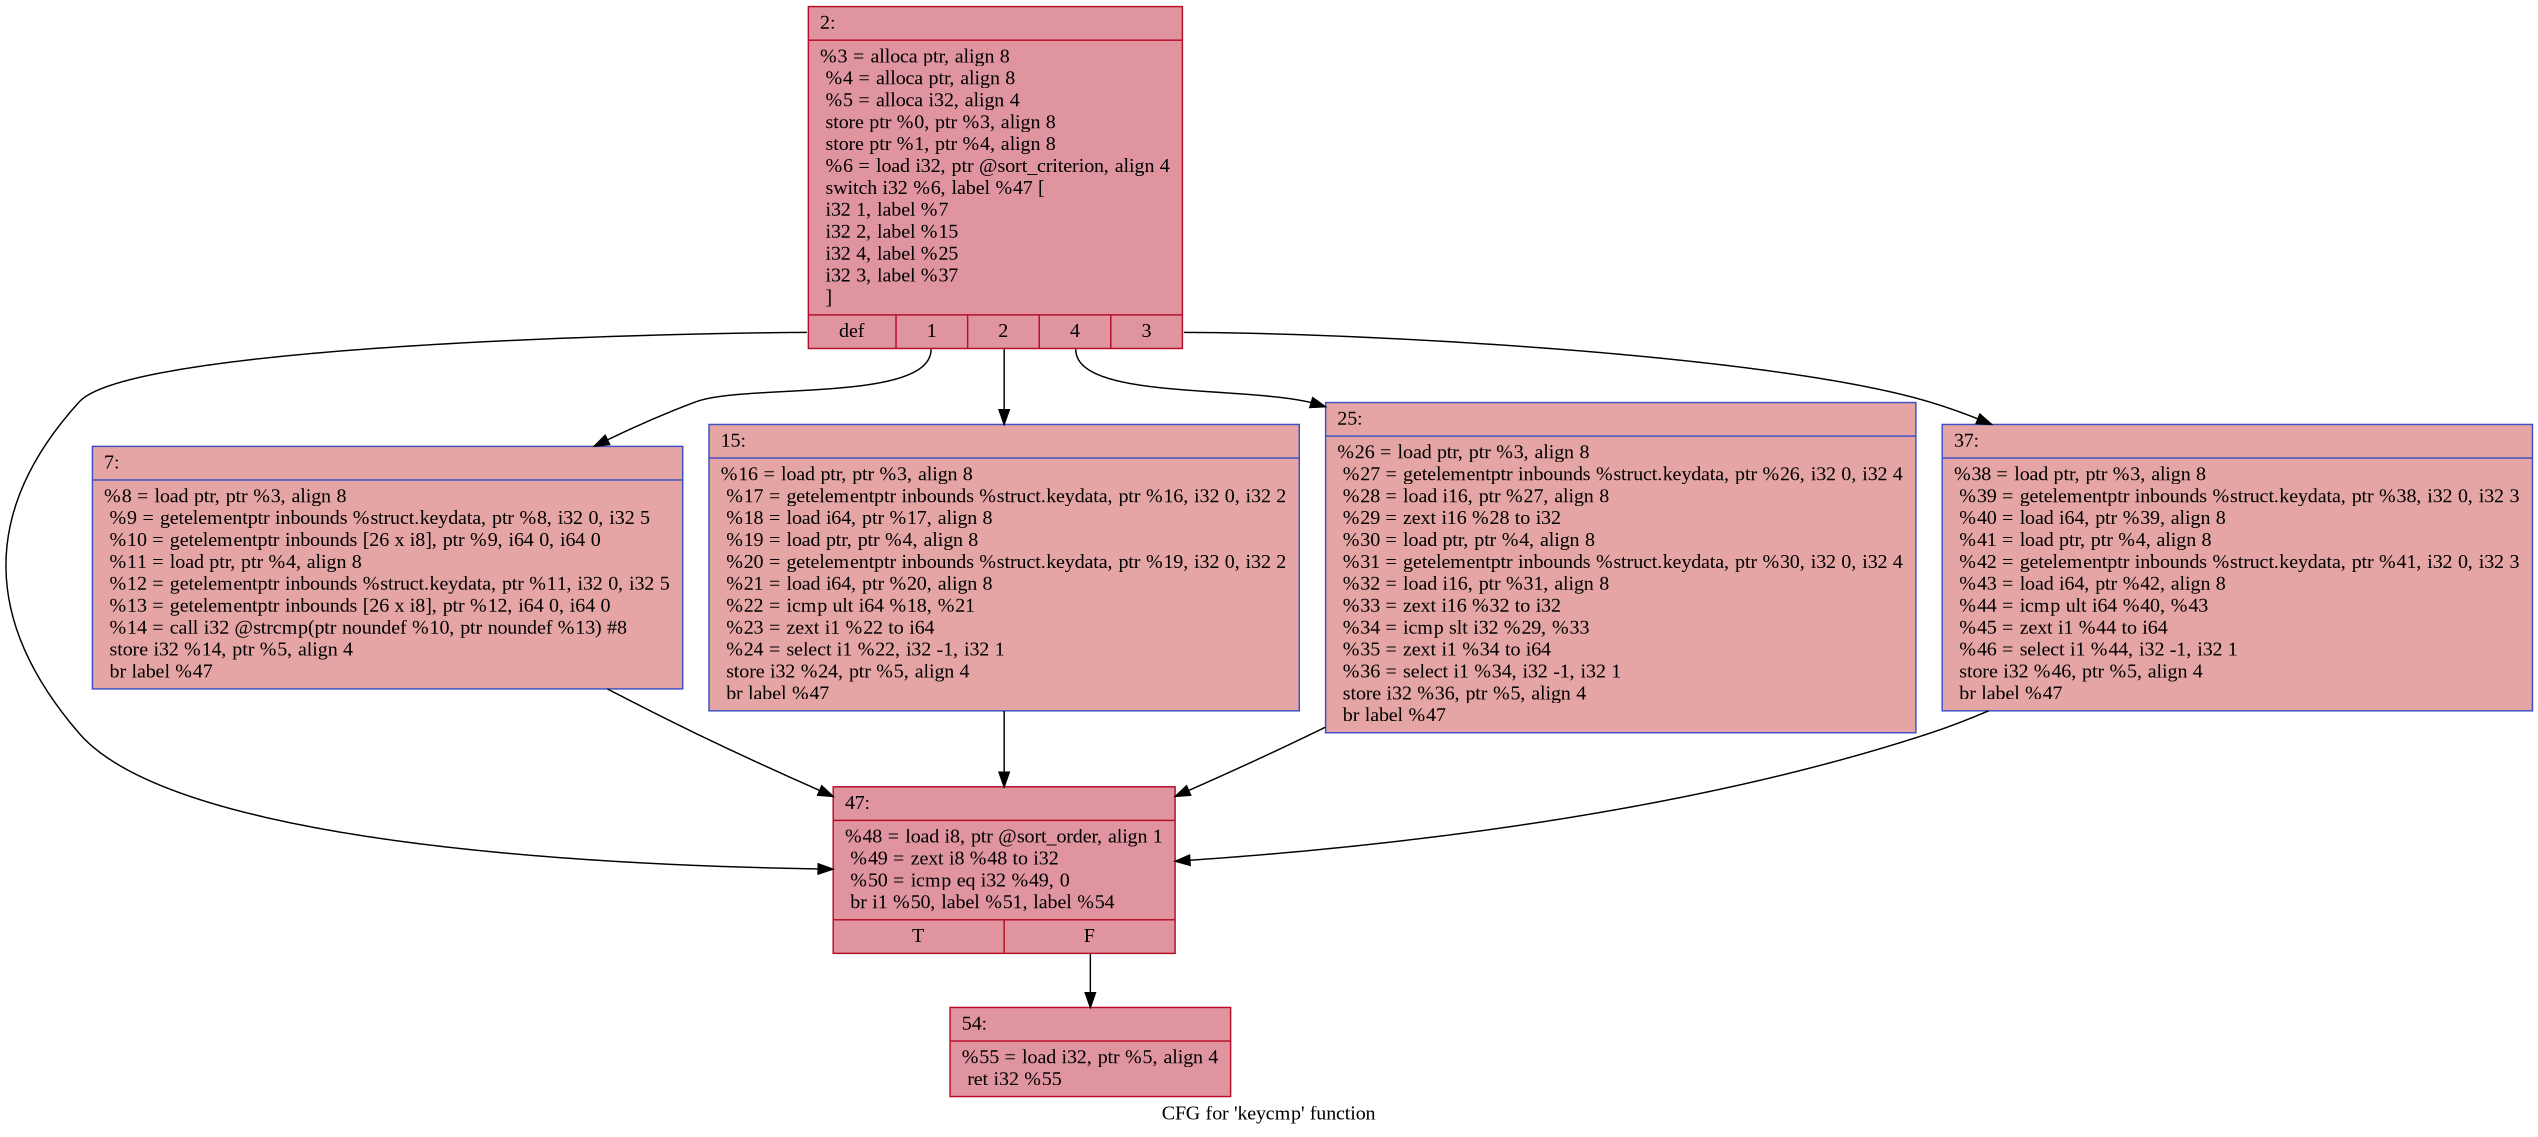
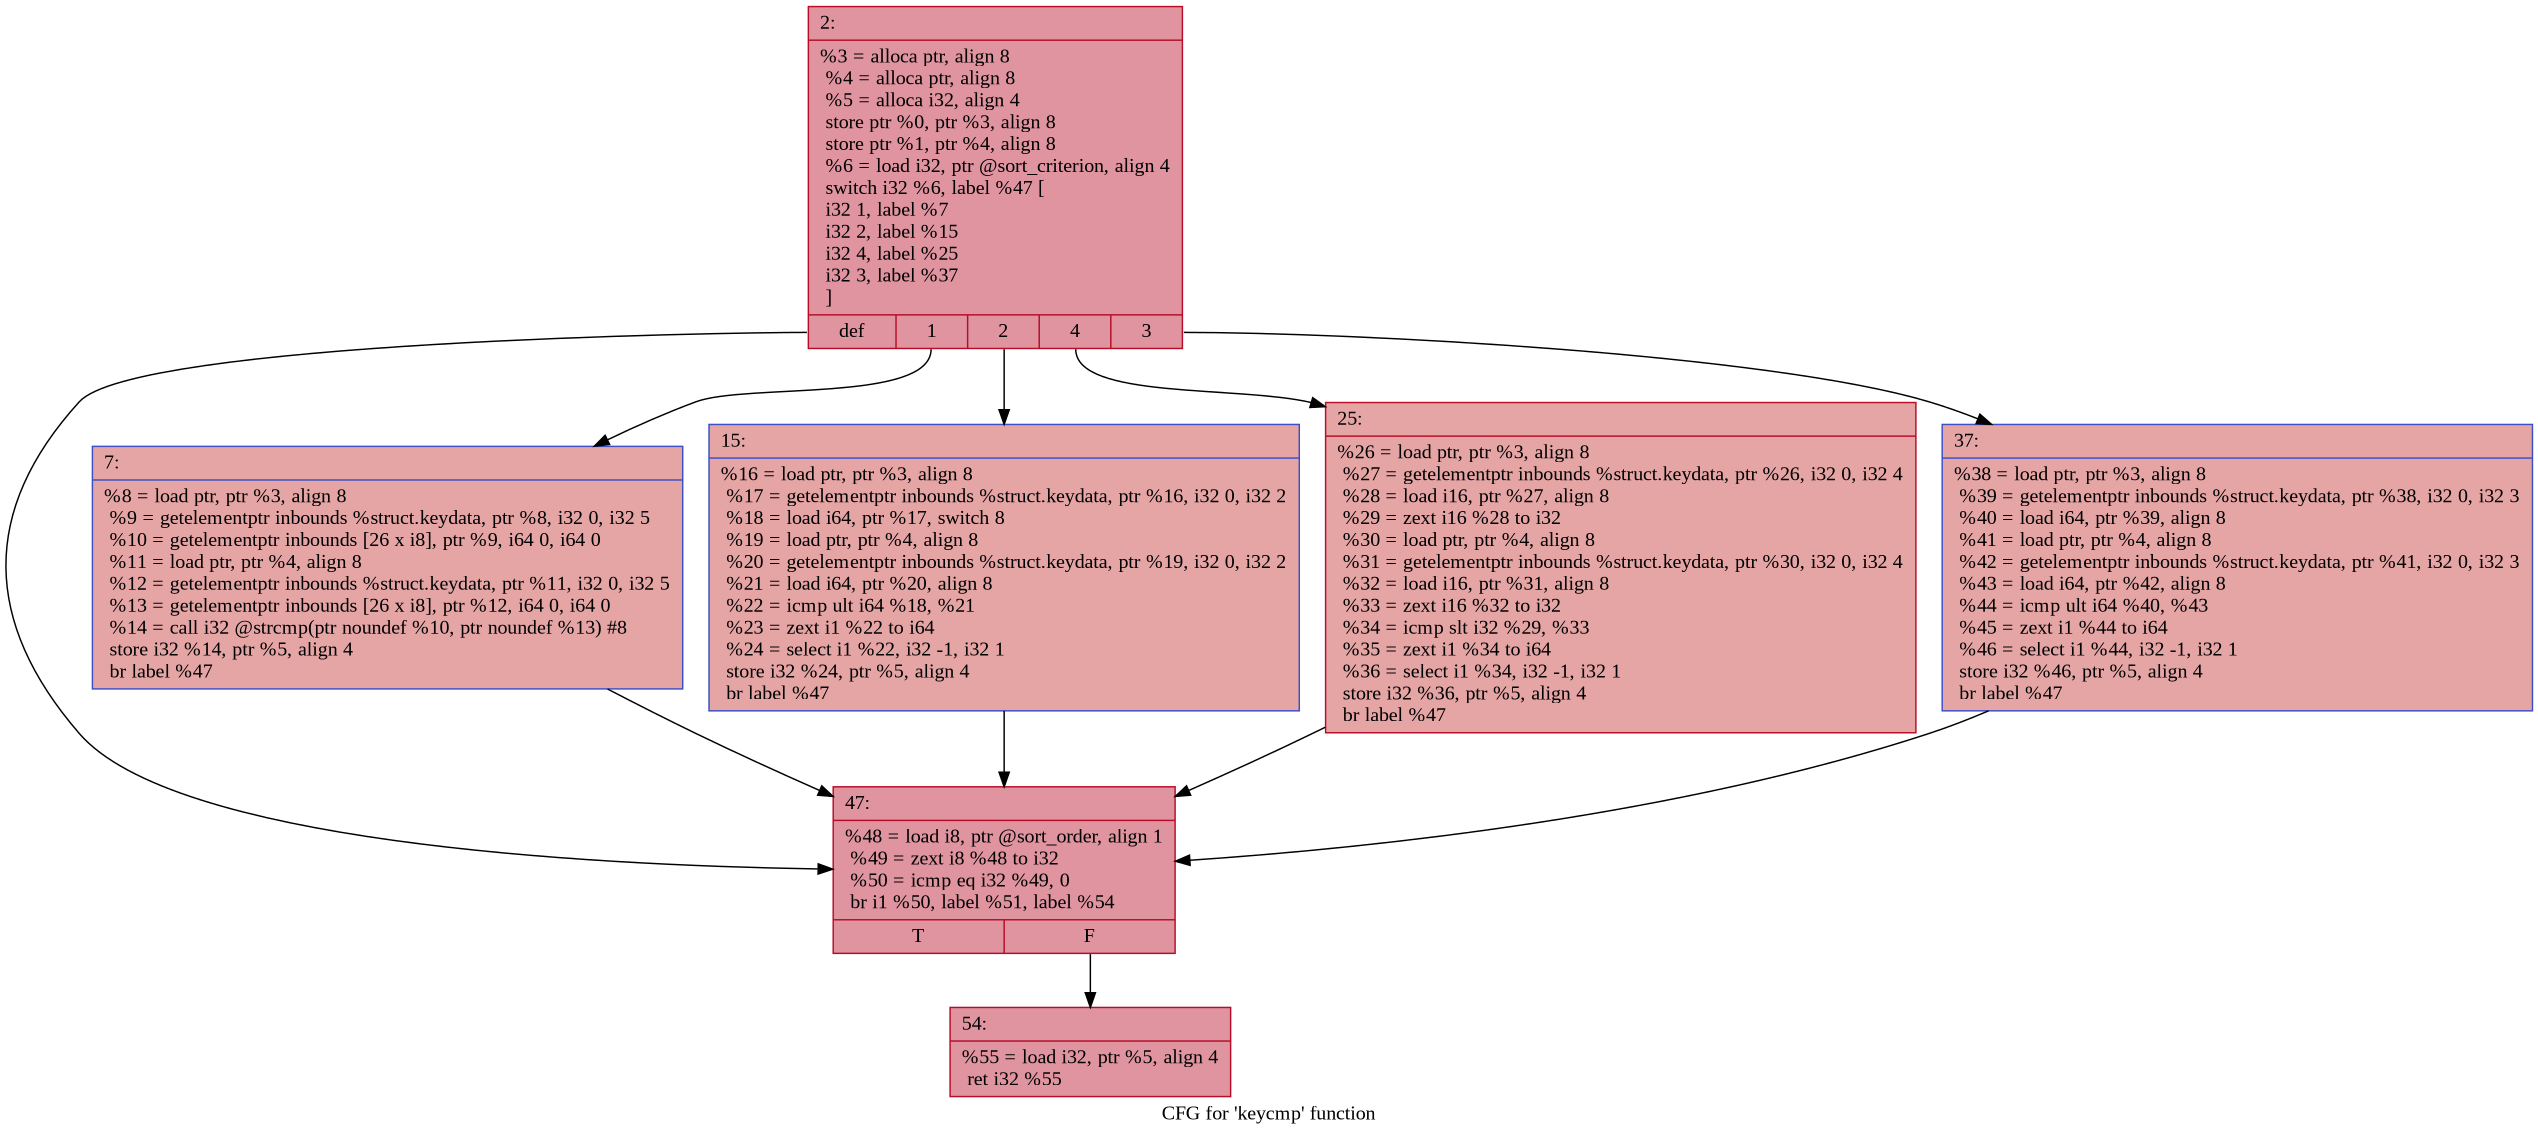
node "15:": text "%18 = load i64, ptr %17, align 8" -> "%18 = load i64, ptr %17, switch 8"
node "25:": color #3d50c3ff -> #b70d28ff
